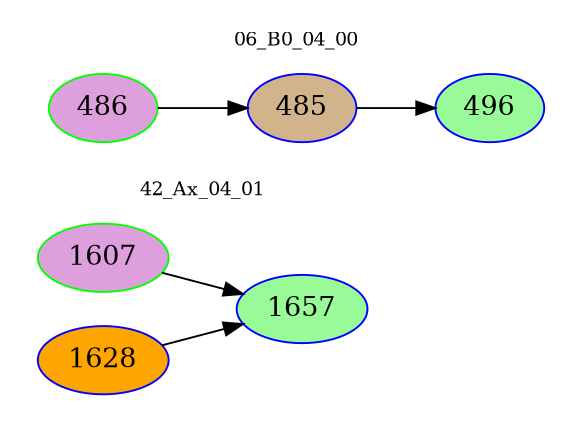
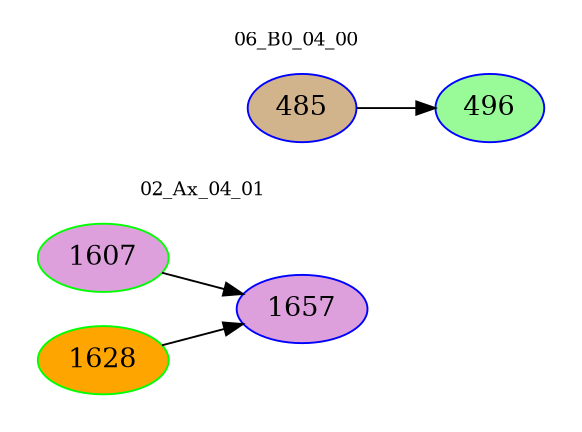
node "486": removed
cluster "42_Ax_04_01": label "42_Ax_04_01" -> "02_Ax_04_01"
node "1657": fillcolor palegreen -> plum
node "1628": color blue -> green
